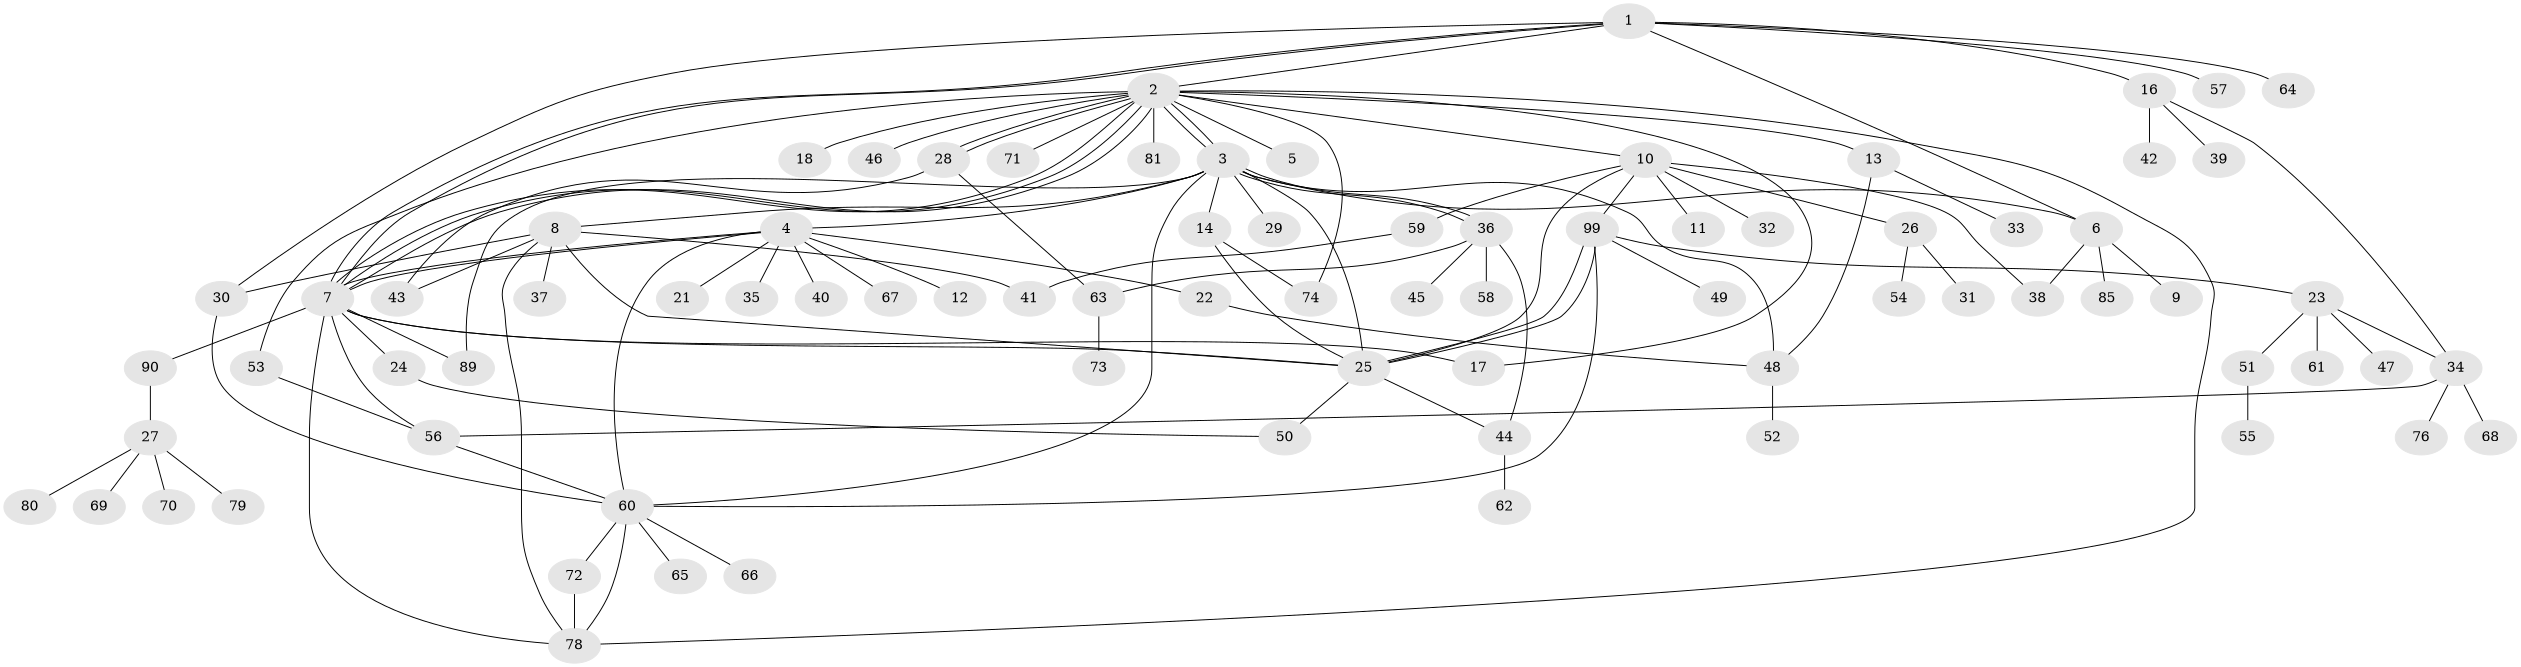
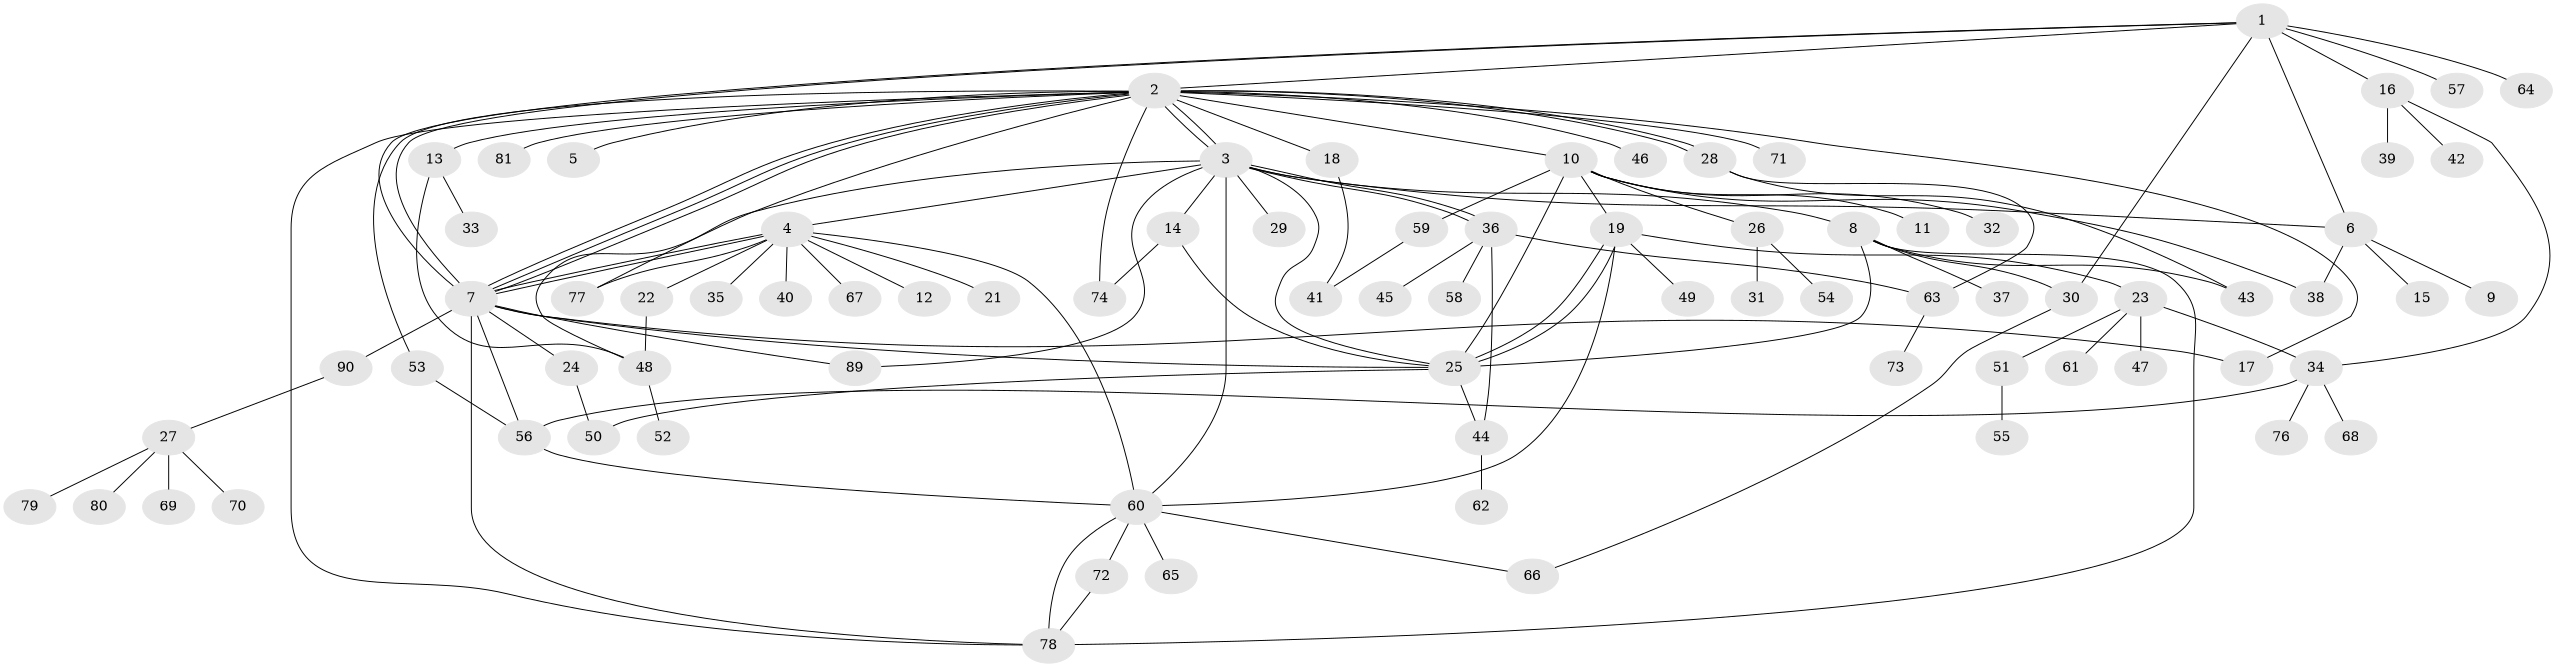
node "99": label "99" -> "19"
edge "8" -- "41": now "18" -- "41"
node "77": added
node "85": label "85" -> "15"
edge "30" -- "60": now "30" -- "66"
